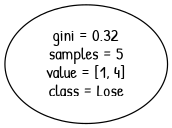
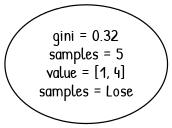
node "gini = 0.32 samples = 5 value = [1, 4] class = Lose": label "gini = 0.32 samples = 5 value = [1, 4] class = Lose" -> "gini = 0.32 samples = 5 value = [1, 4] samples = Lose"
